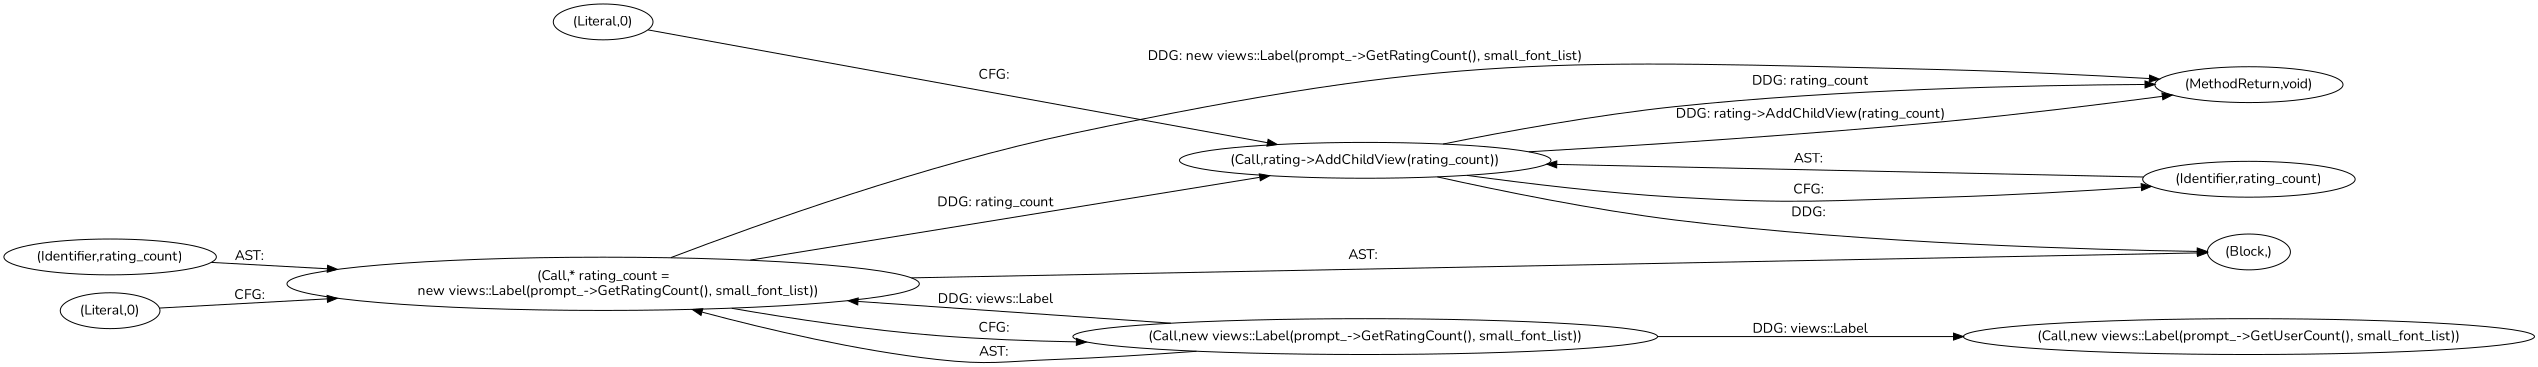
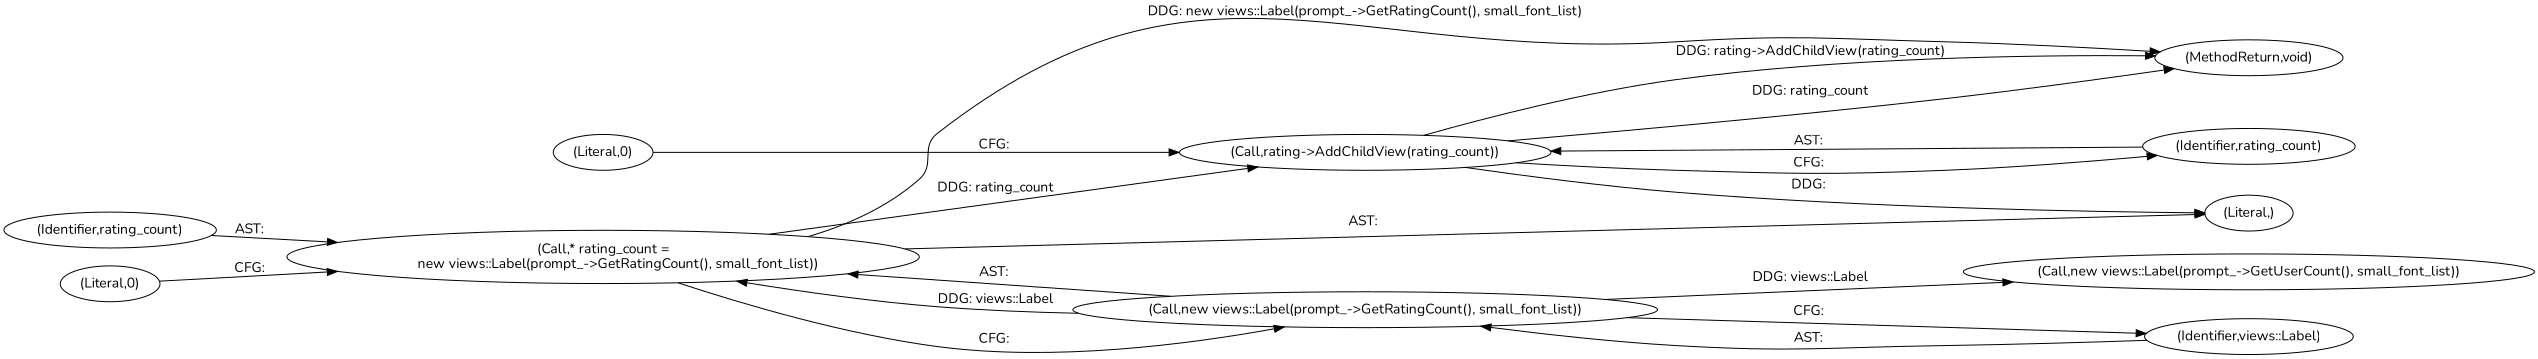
node "(Block,)": label "(Block,)" -> "(Literal,)"
node "(Identifier,views::Label)": added
